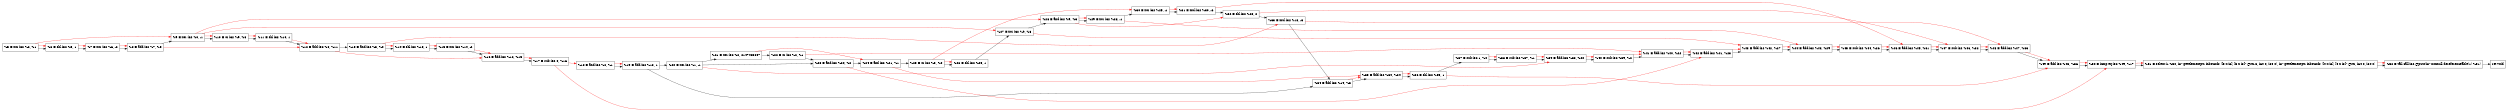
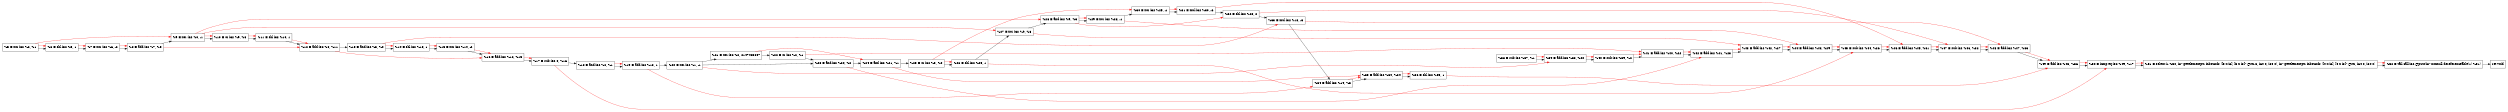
node "%37 = sub i32 1, %0": removed
edge "%17 = sub i32 0, %16" -> "%18 = and i32 %2, %1": color red -> black
edge "%26 = shl i32 %25, 1" -> "%45 = sub i32 %44, %26": added
edge "%19 = add i32 %18, 1" -> "%34 = add i32 %19, %3": color black -> red
